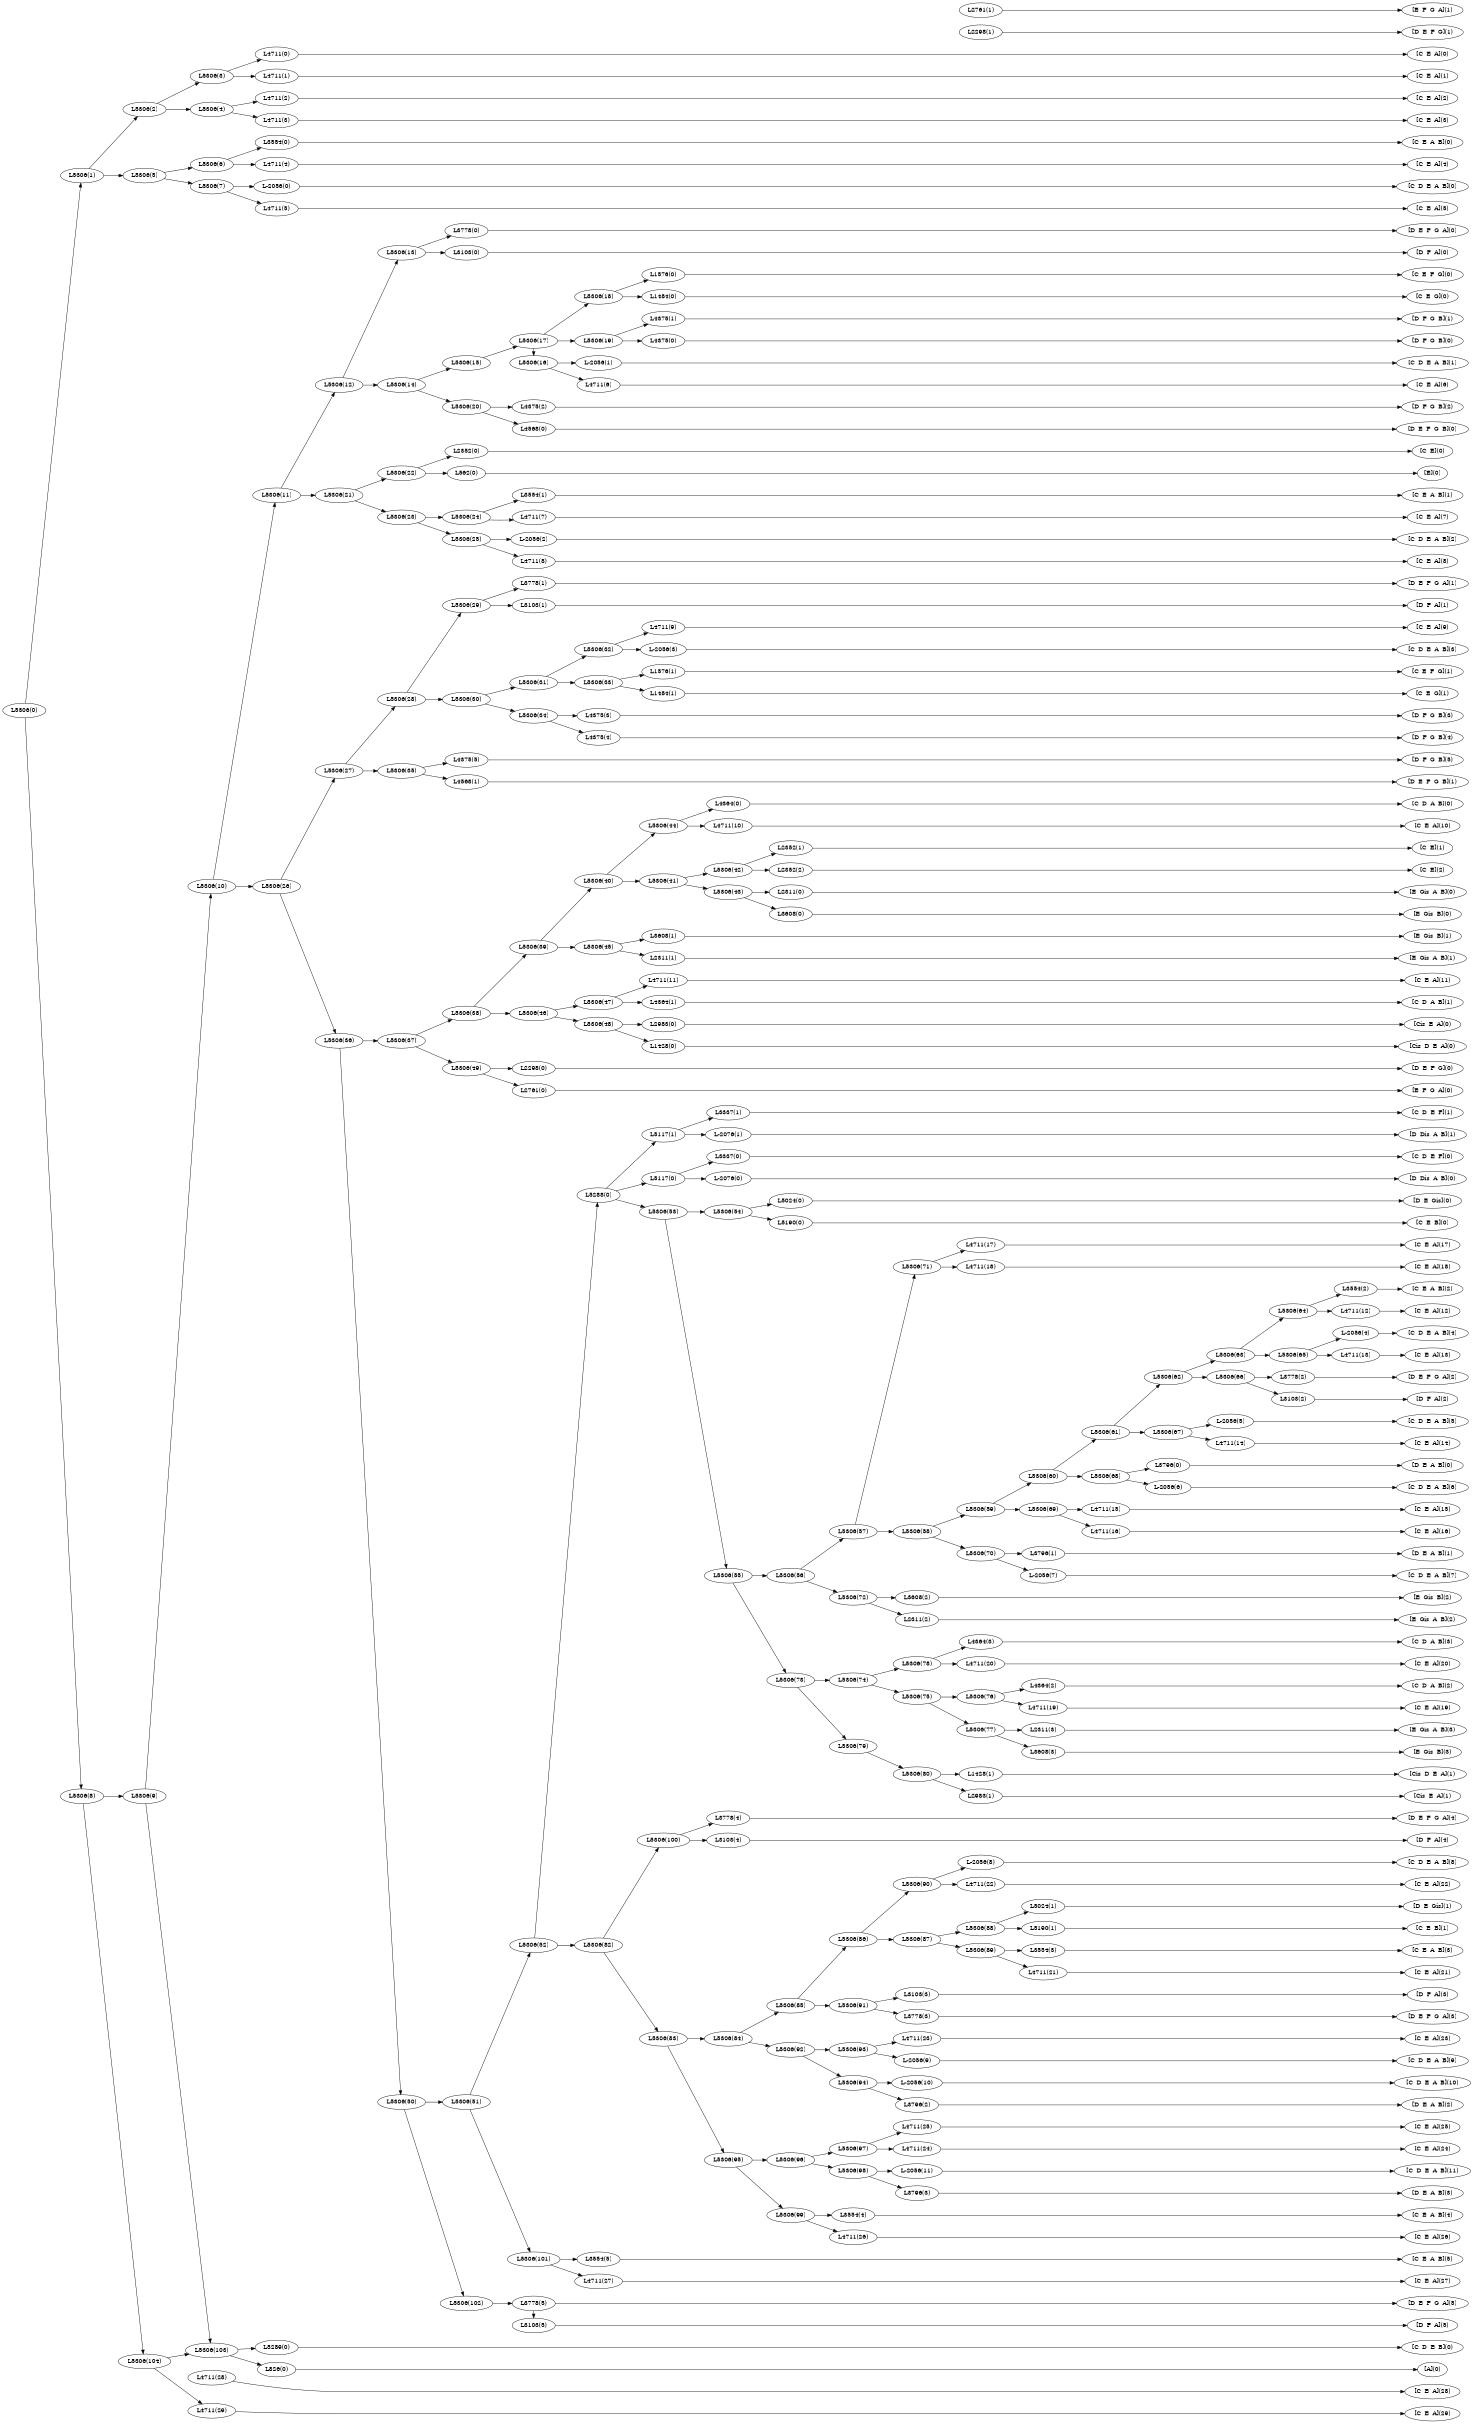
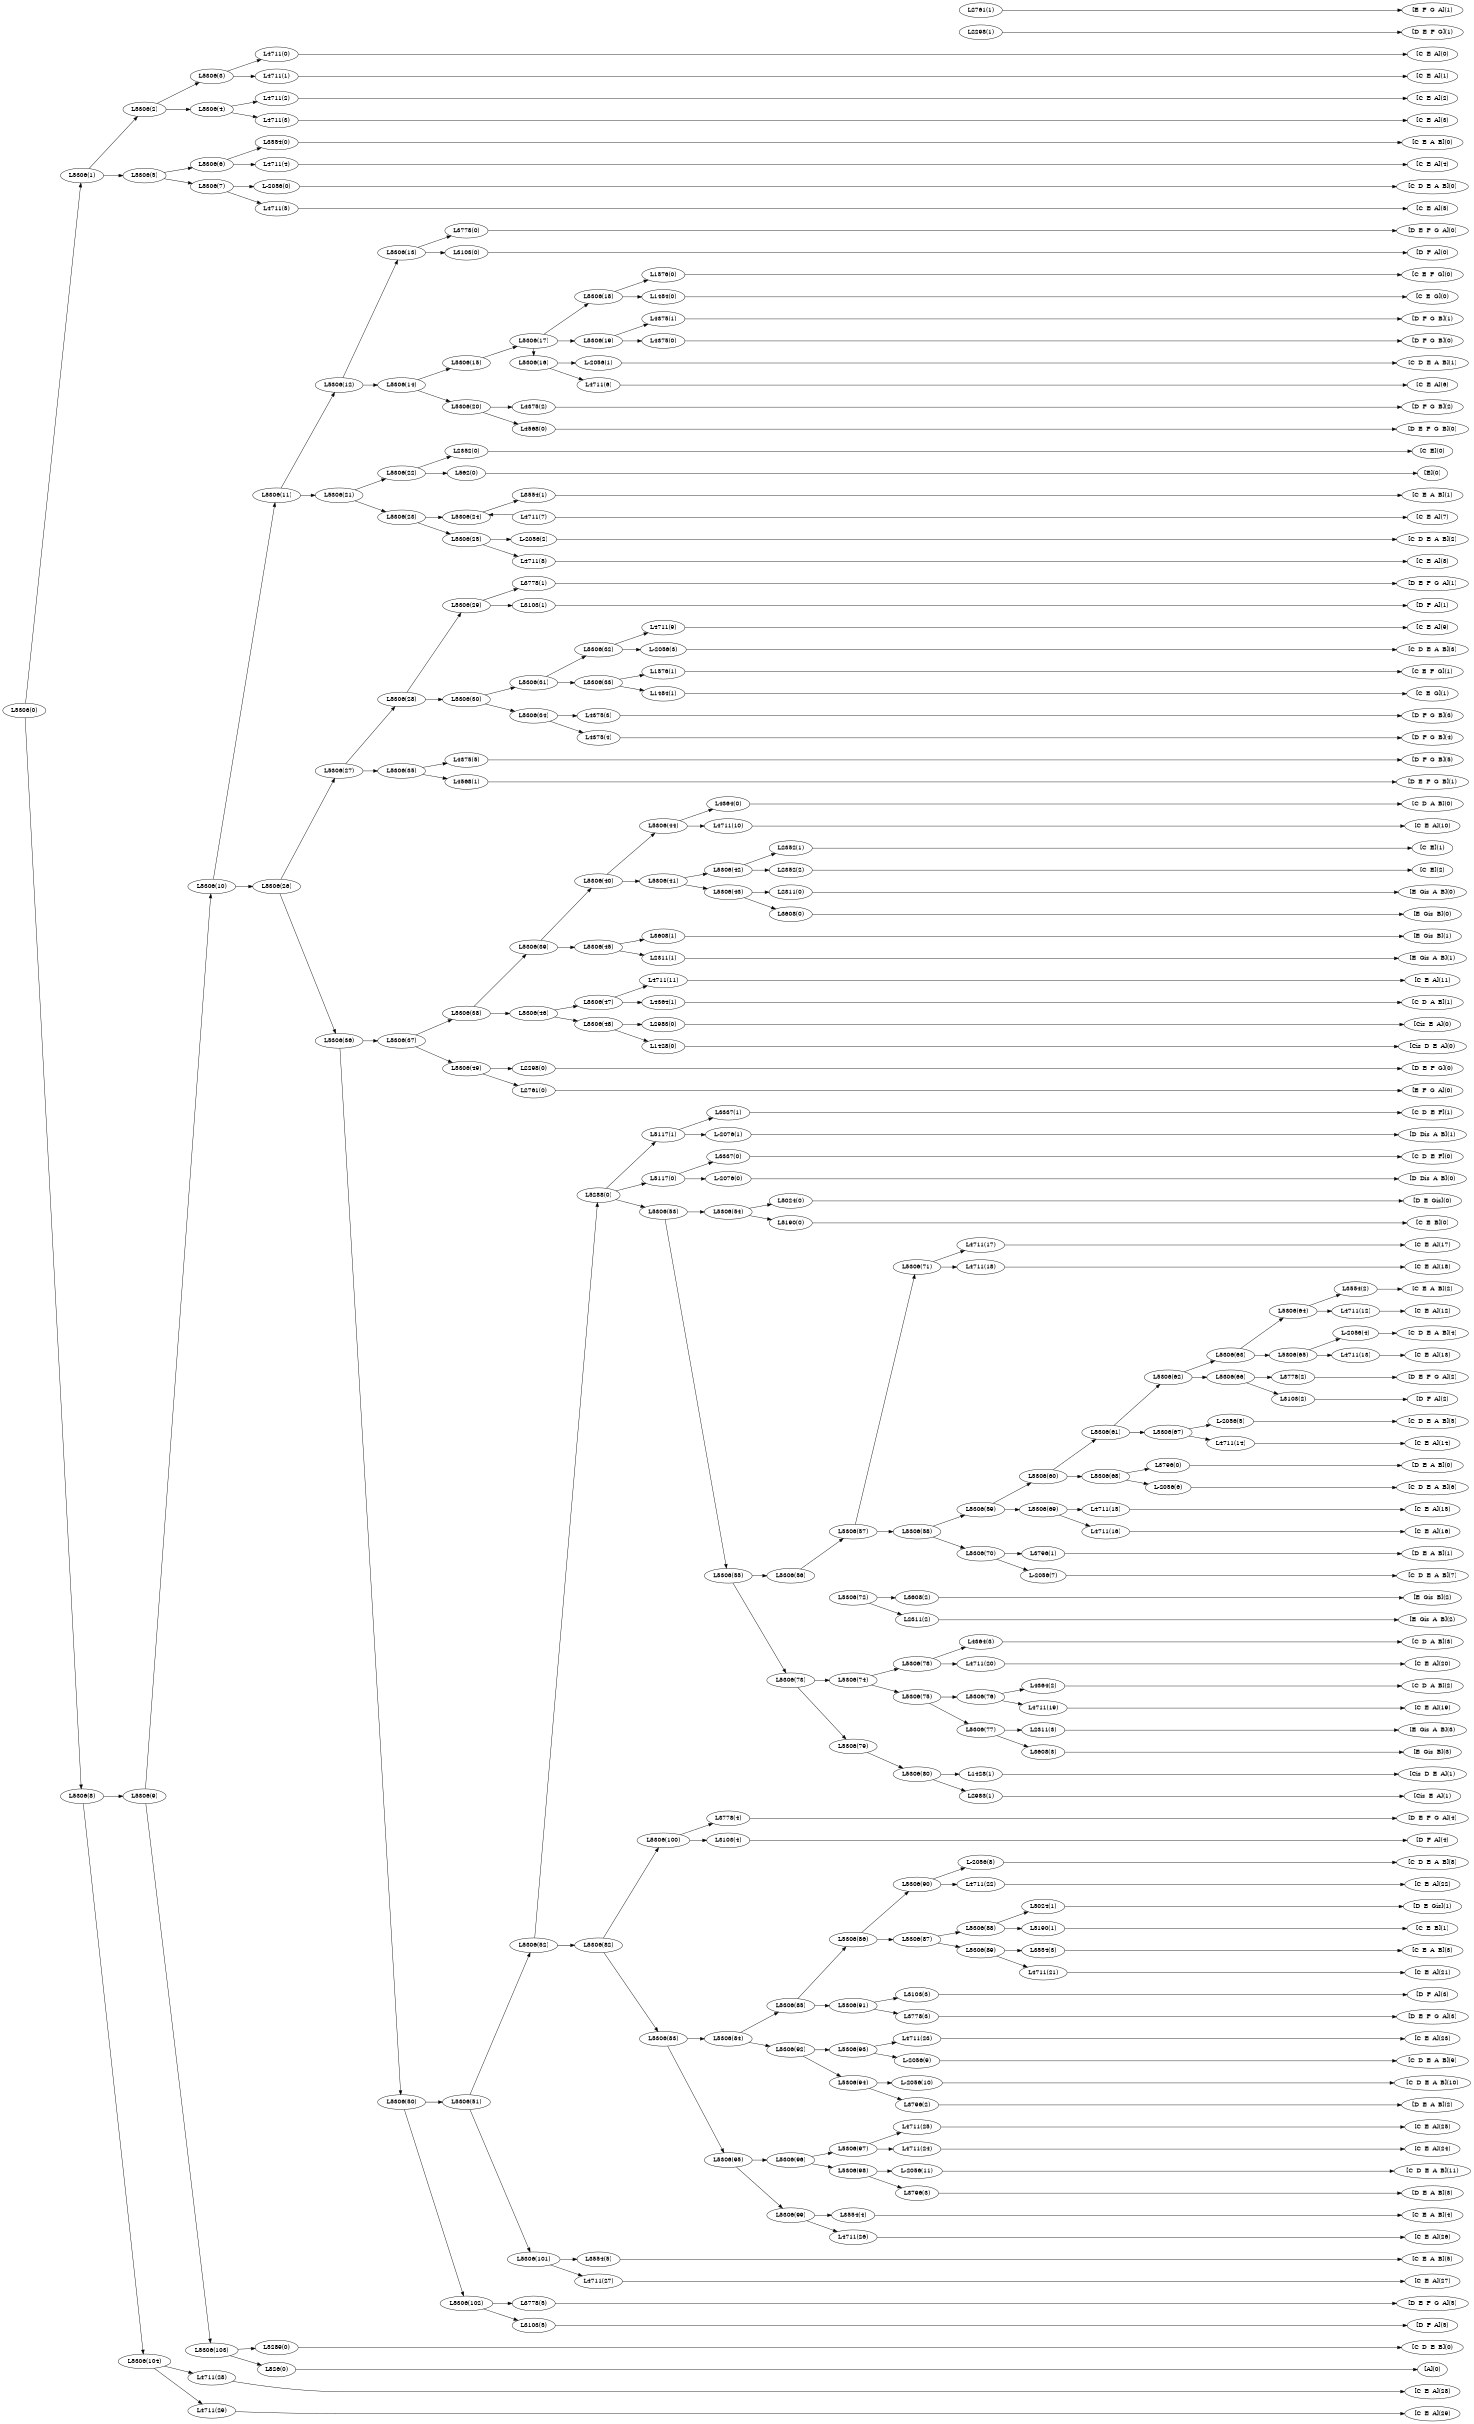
edge "L5306(24)" -> "L4711(7)": reversed
edge "L5306(56)" -> "L5306(72)": removed
edge "L3778(5)" -> "L3103(5)": now "L5306(102)" -> "L3103(5)"
edge "L5306(104)" -> "L5306(103)": now "L5306(104)" -> "L4711(28)"
